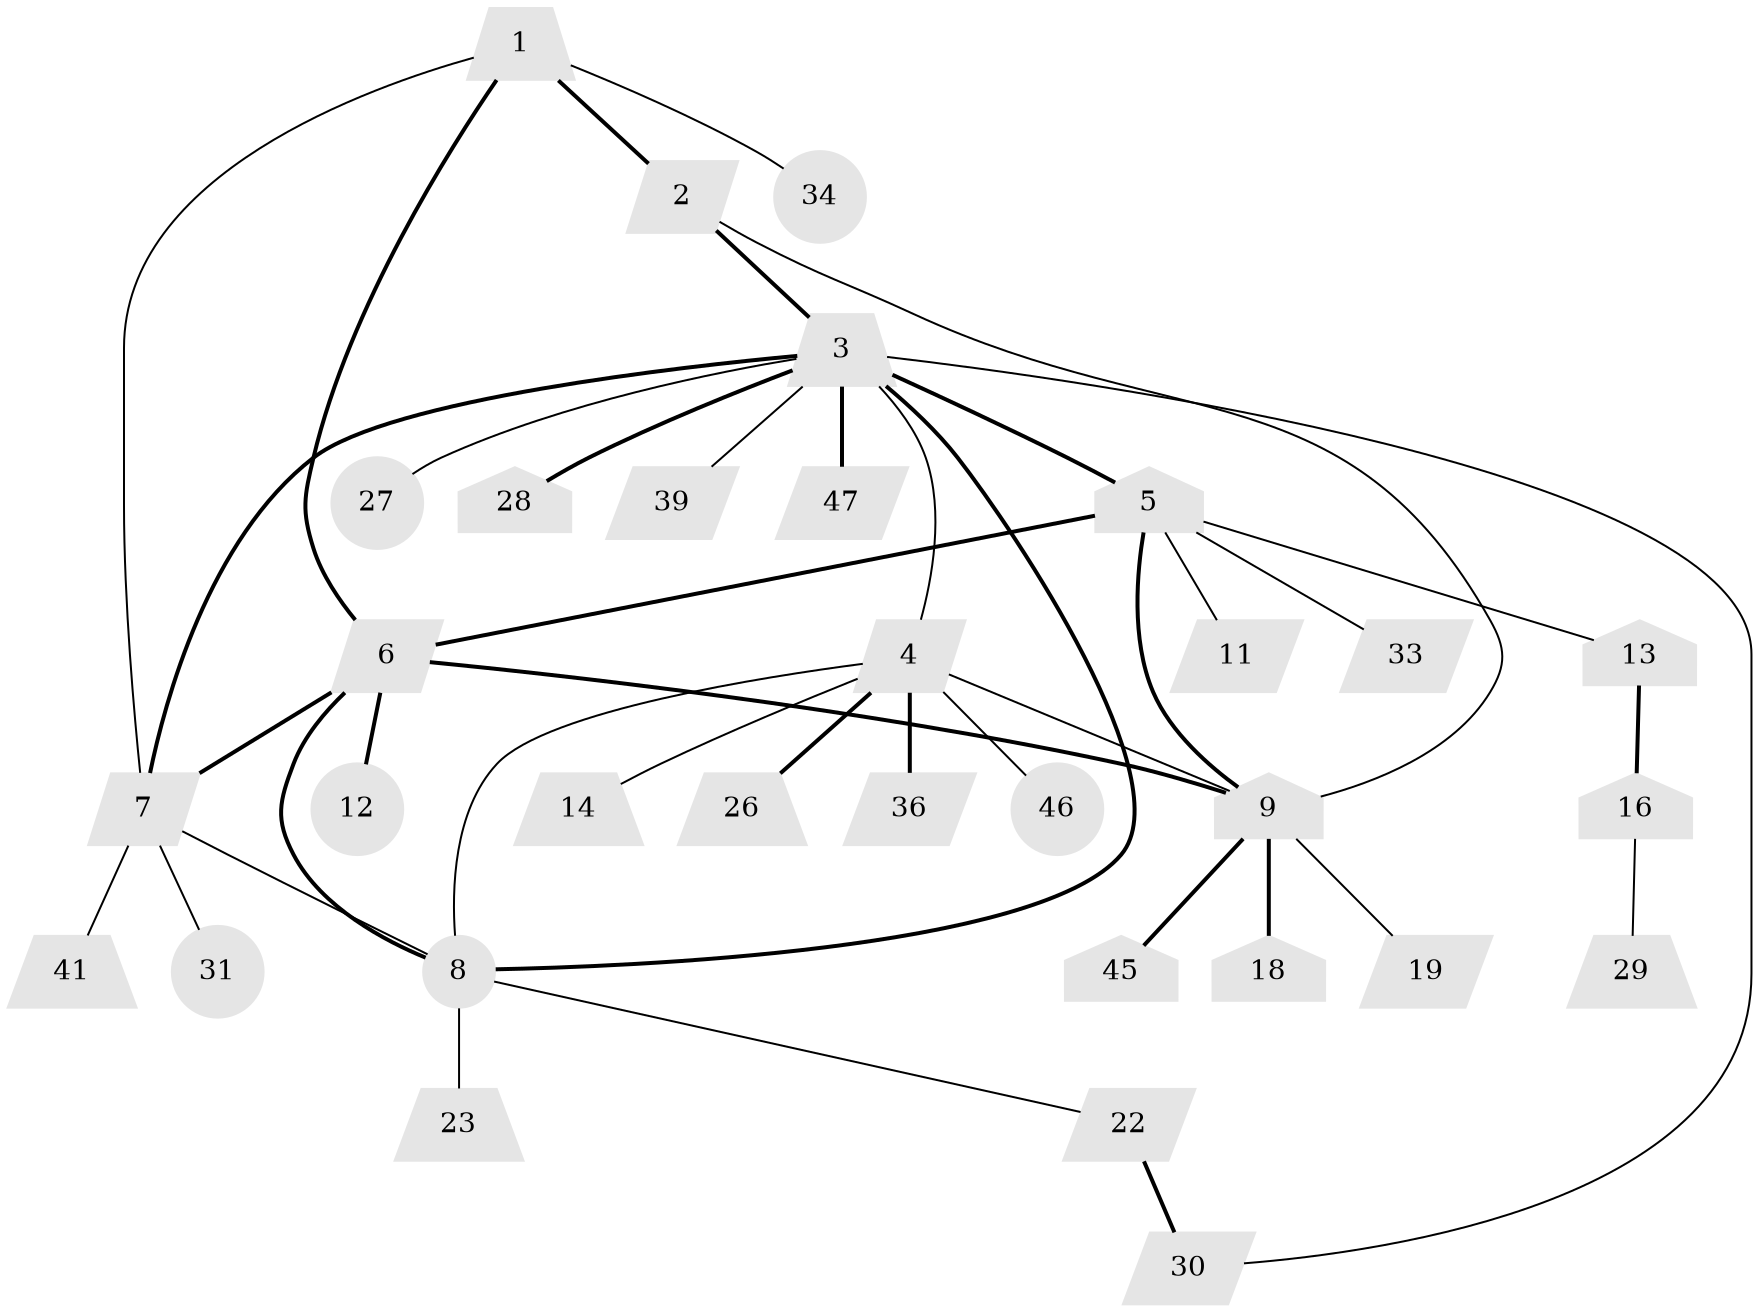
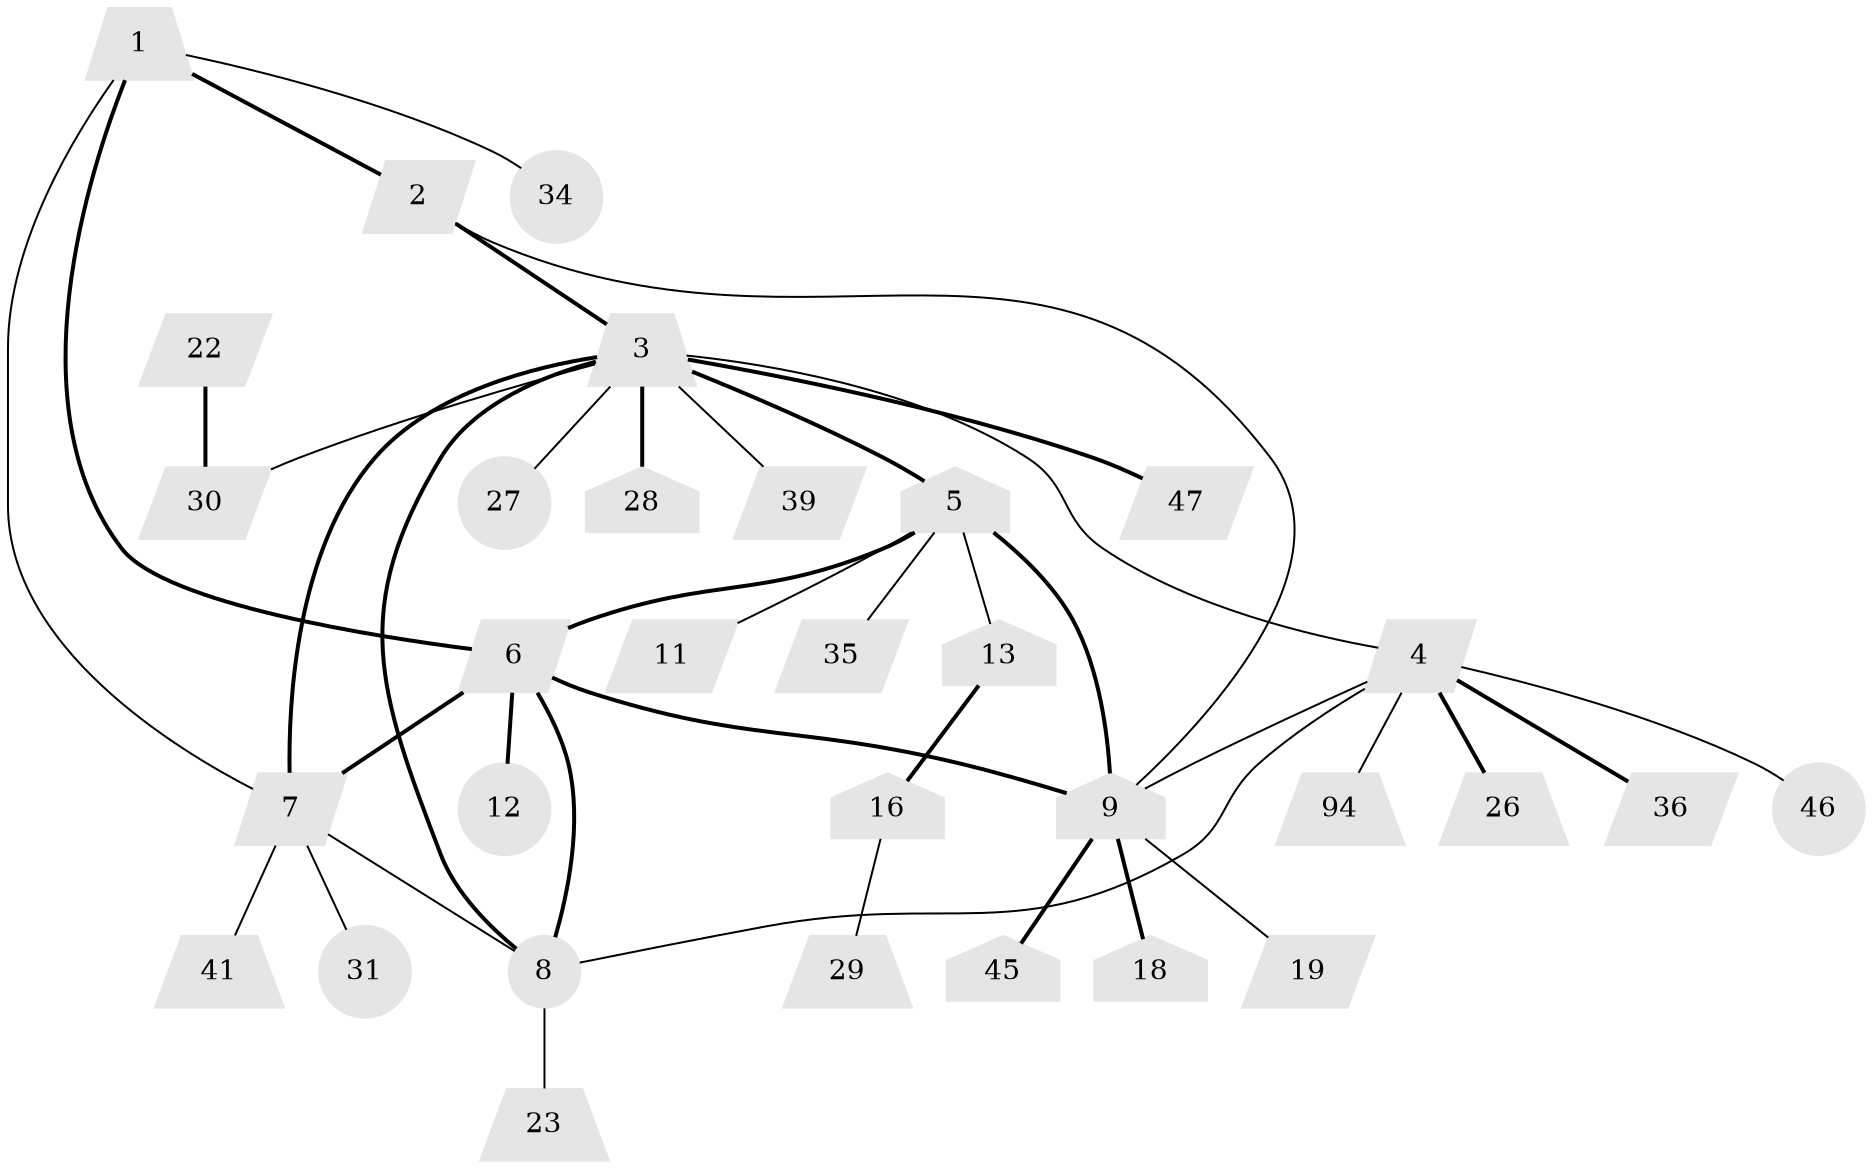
node "33": label "33" -> "35"
node "14": label "14" -> "94"
edge "8" -- "22": removed
